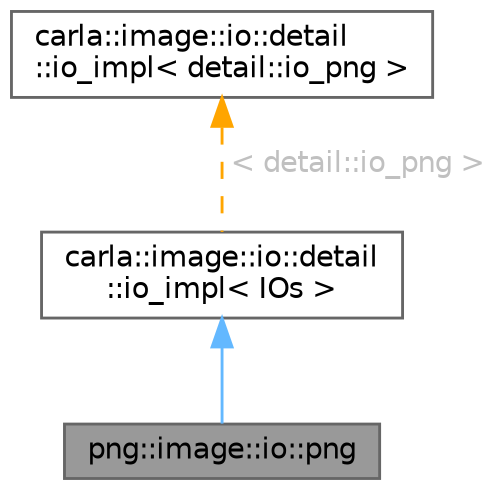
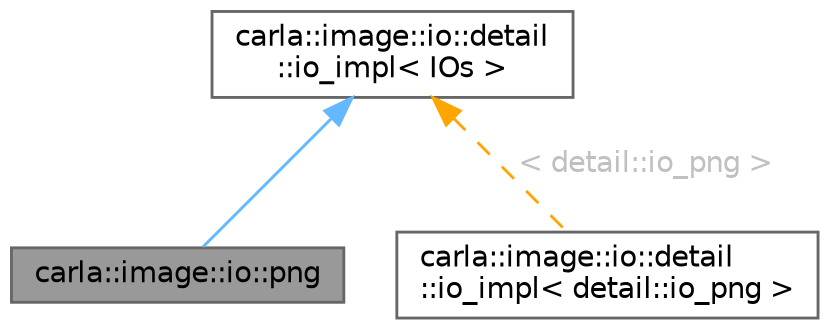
edge "carla::image::io::detail ::io_impl< IOs >" -> "carla::image::io::detail ::io_impl< detail::io_png >": reversed
node "png::image::io::png": label "png::image::io::png" -> "carla::image::io::png"
